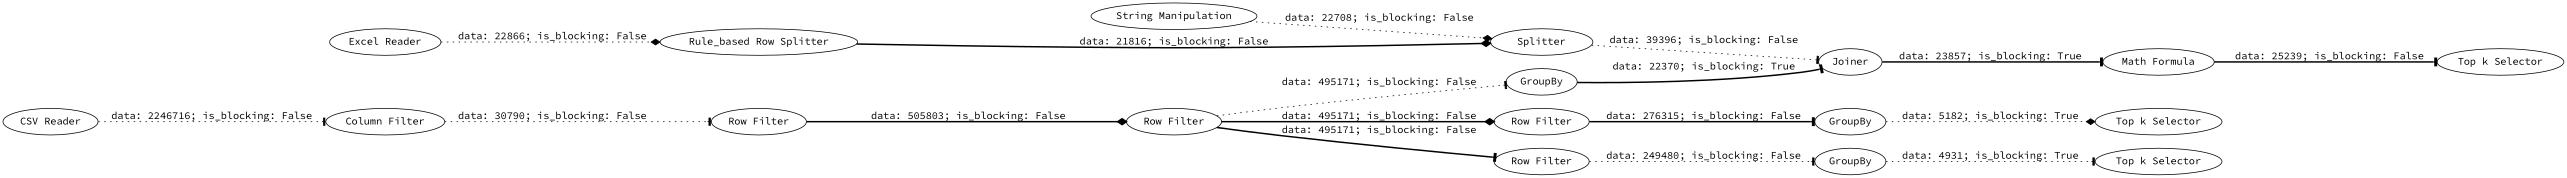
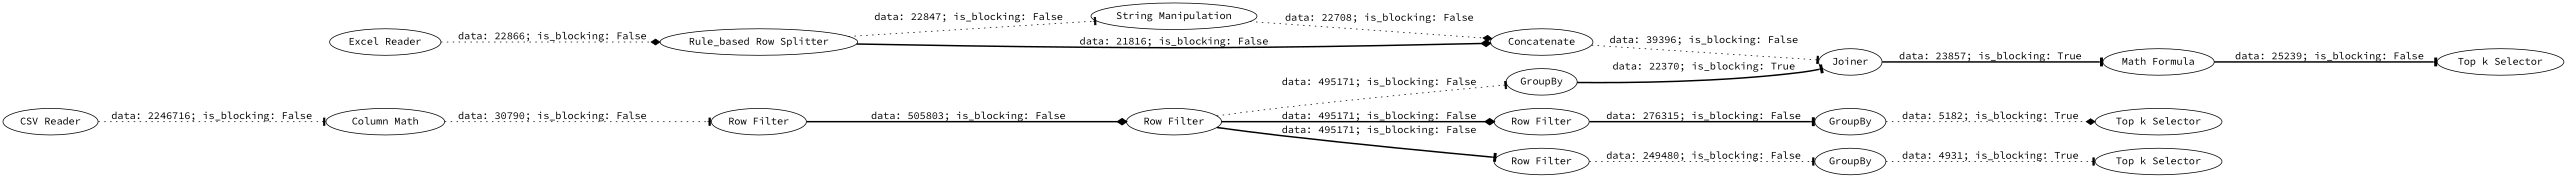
edge "Rule_based Row Splitter" -> "String Manipulation": added, label "data: 22847; is_blocking: False"
node "Splitter": label "Splitter" -> "Concatenate"
node "Column Filter": label "Column Filter" -> "Column Math"
